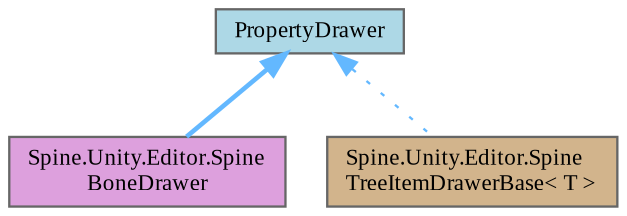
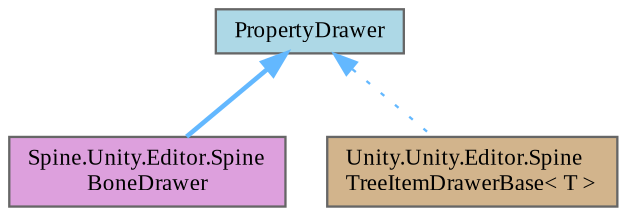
node "Spine.Unity.Editor.Spine TreeItemDrawerBase< T >": label "Spine.Unity.Editor.Spine TreeItemDrawerBase< T >" -> "Unity.Unity.Editor.Spine TreeItemDrawerBase< T >"
